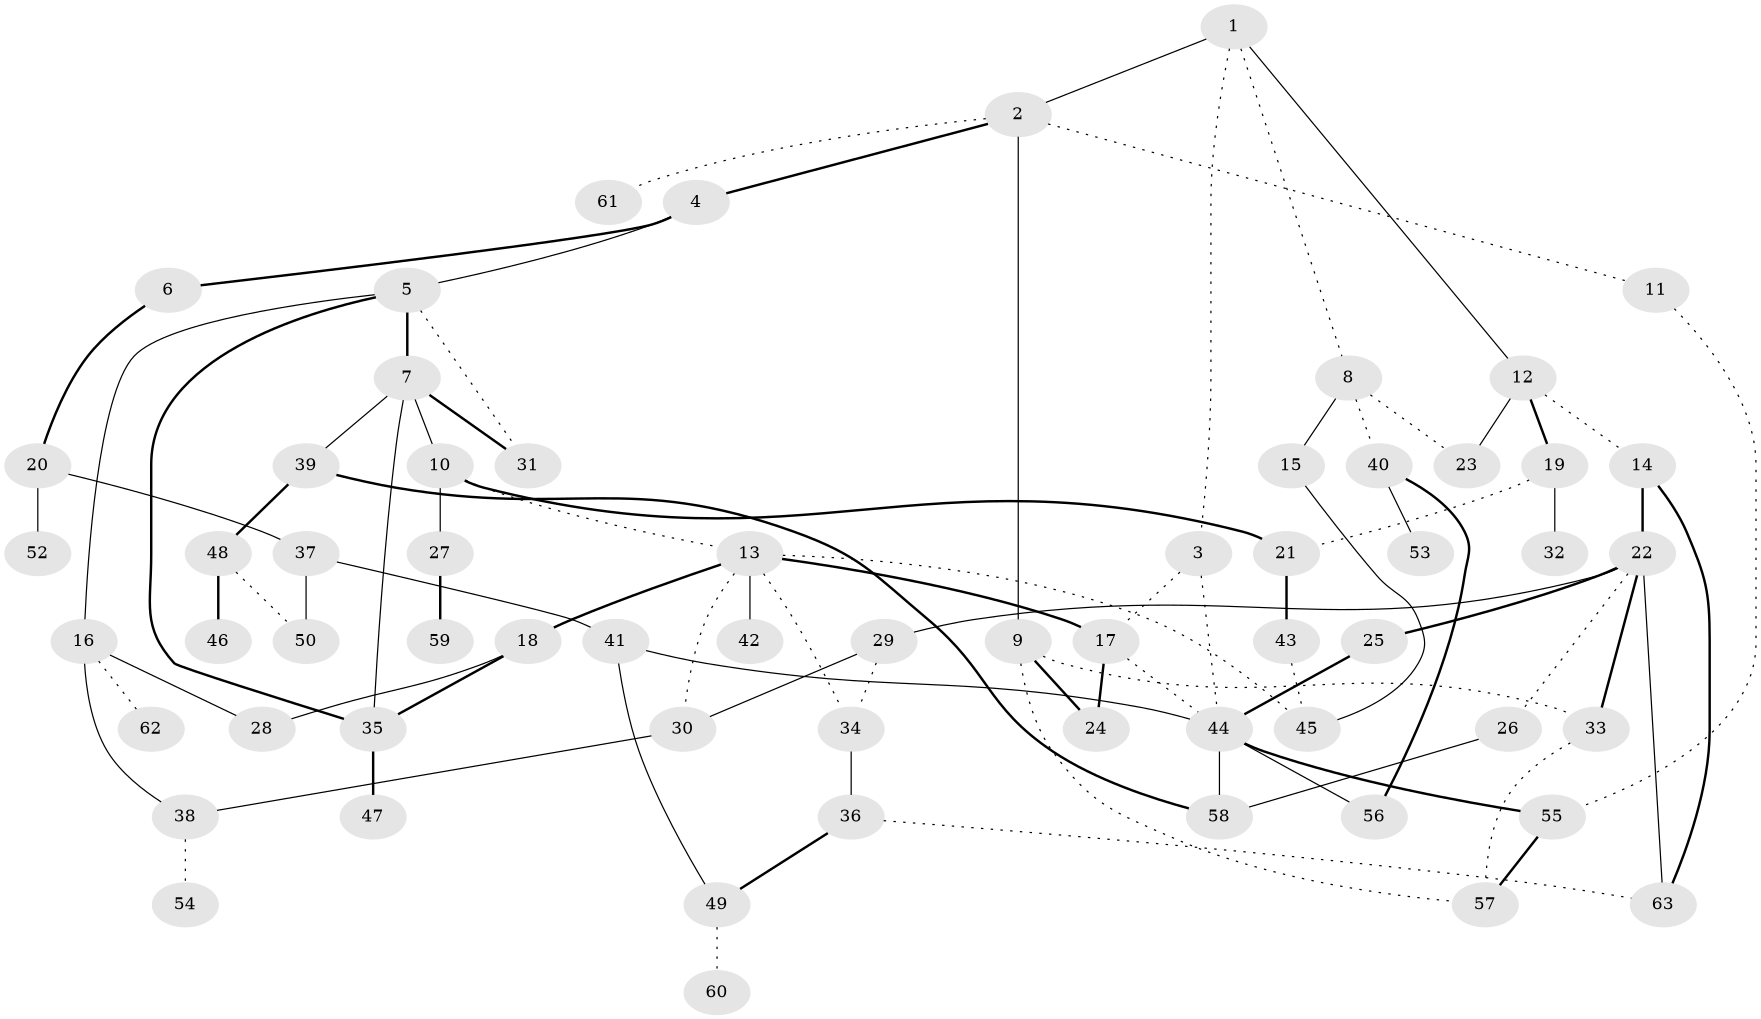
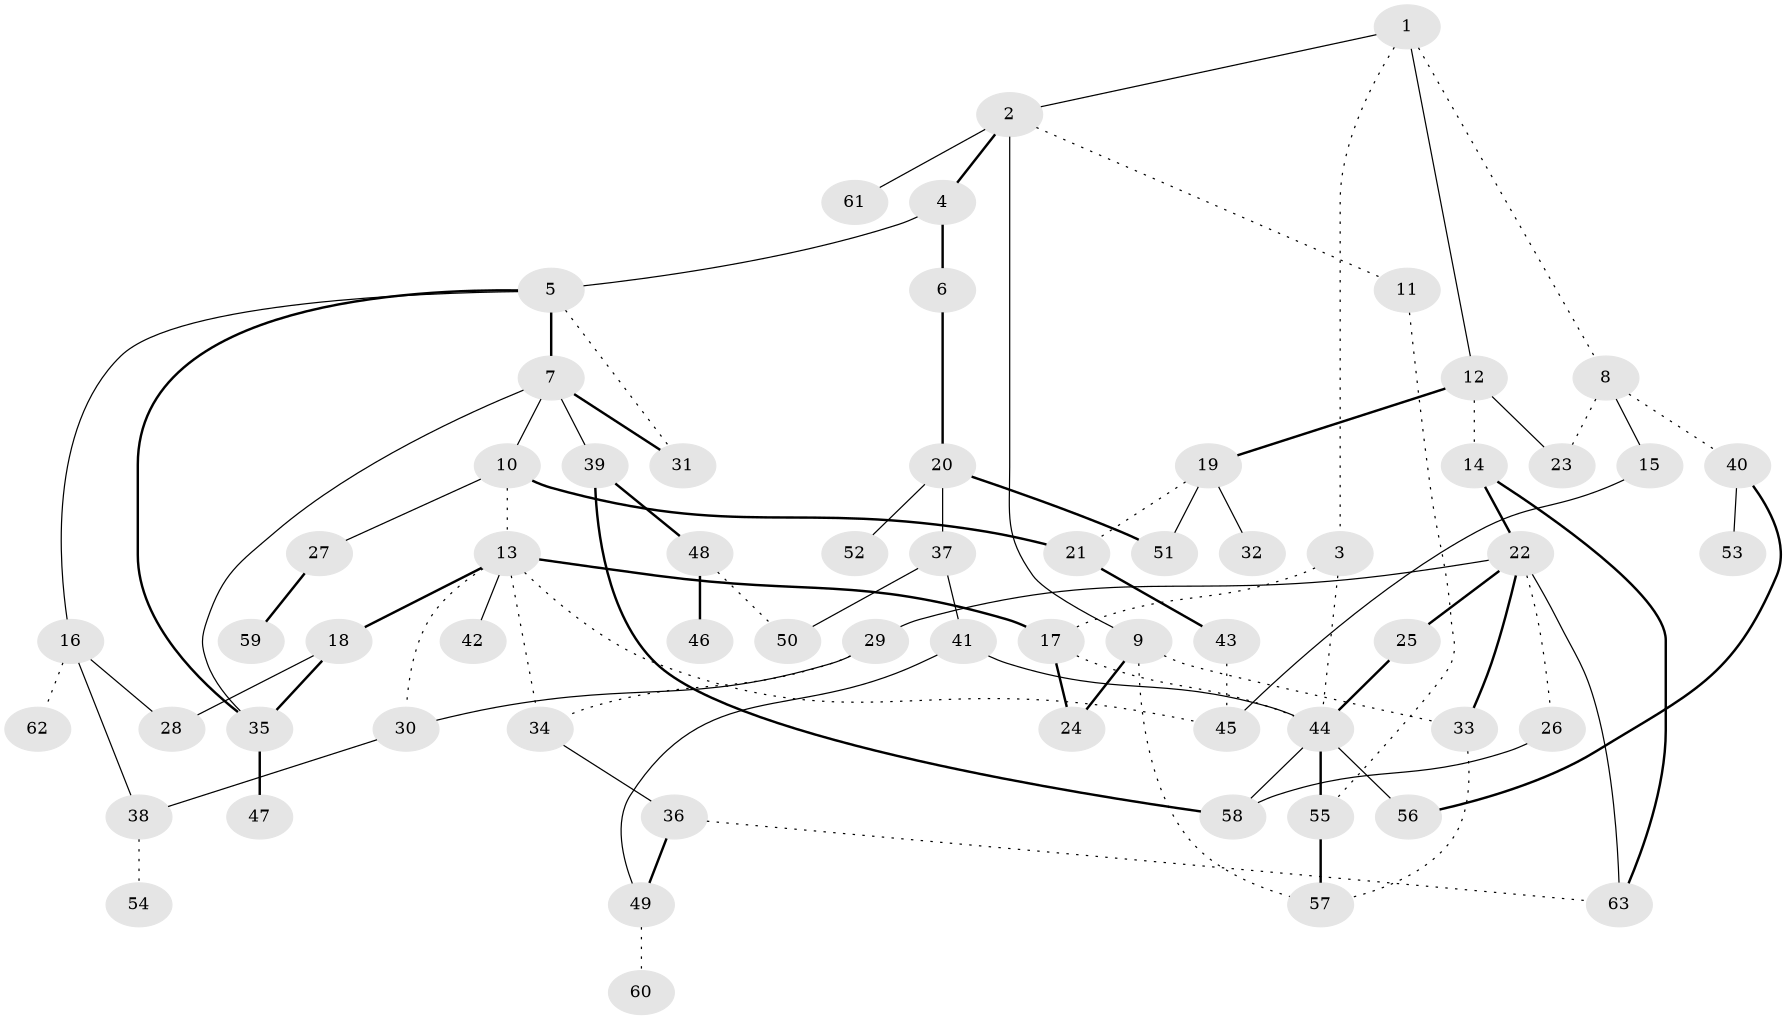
edge "2" -- "61": style dotted -> solid
node "51": added
